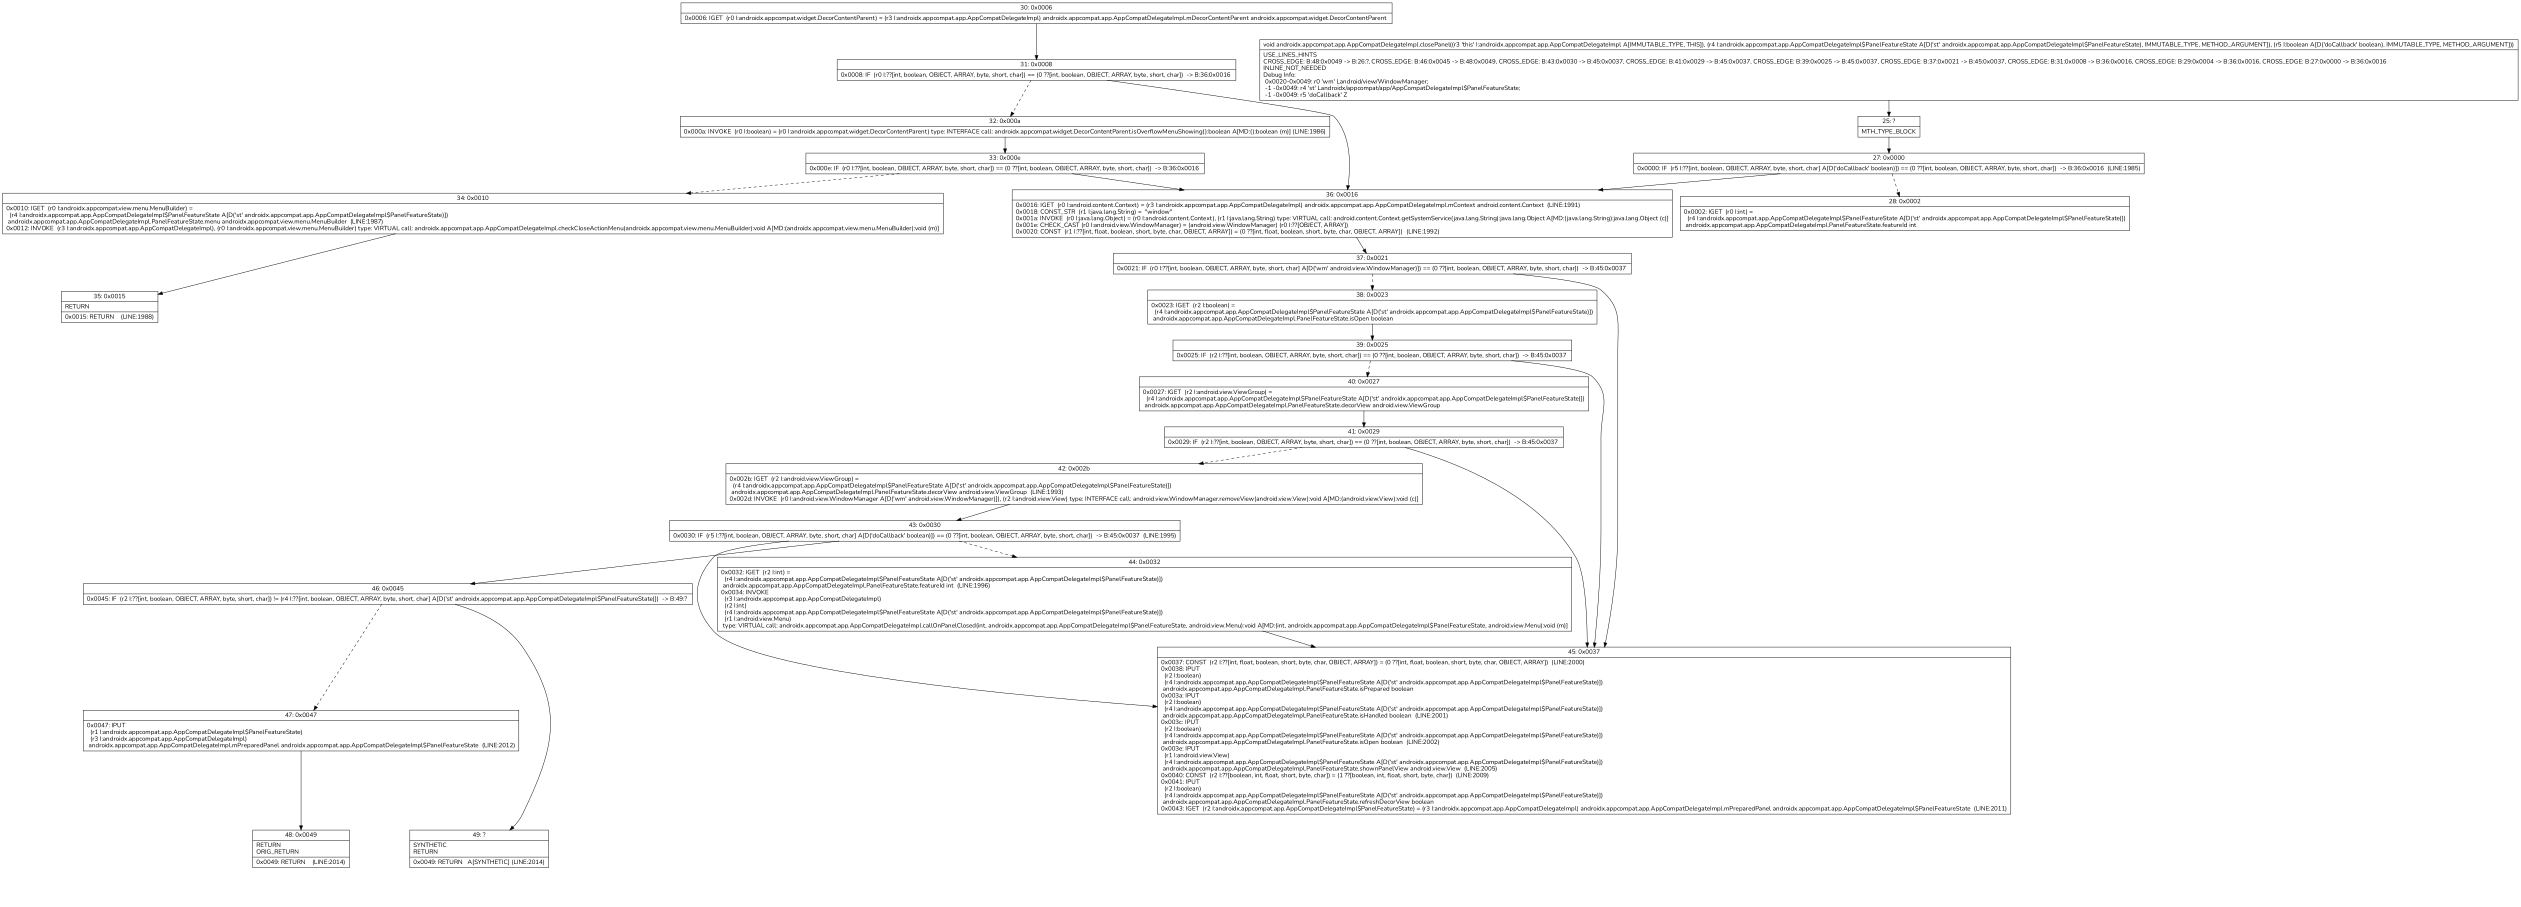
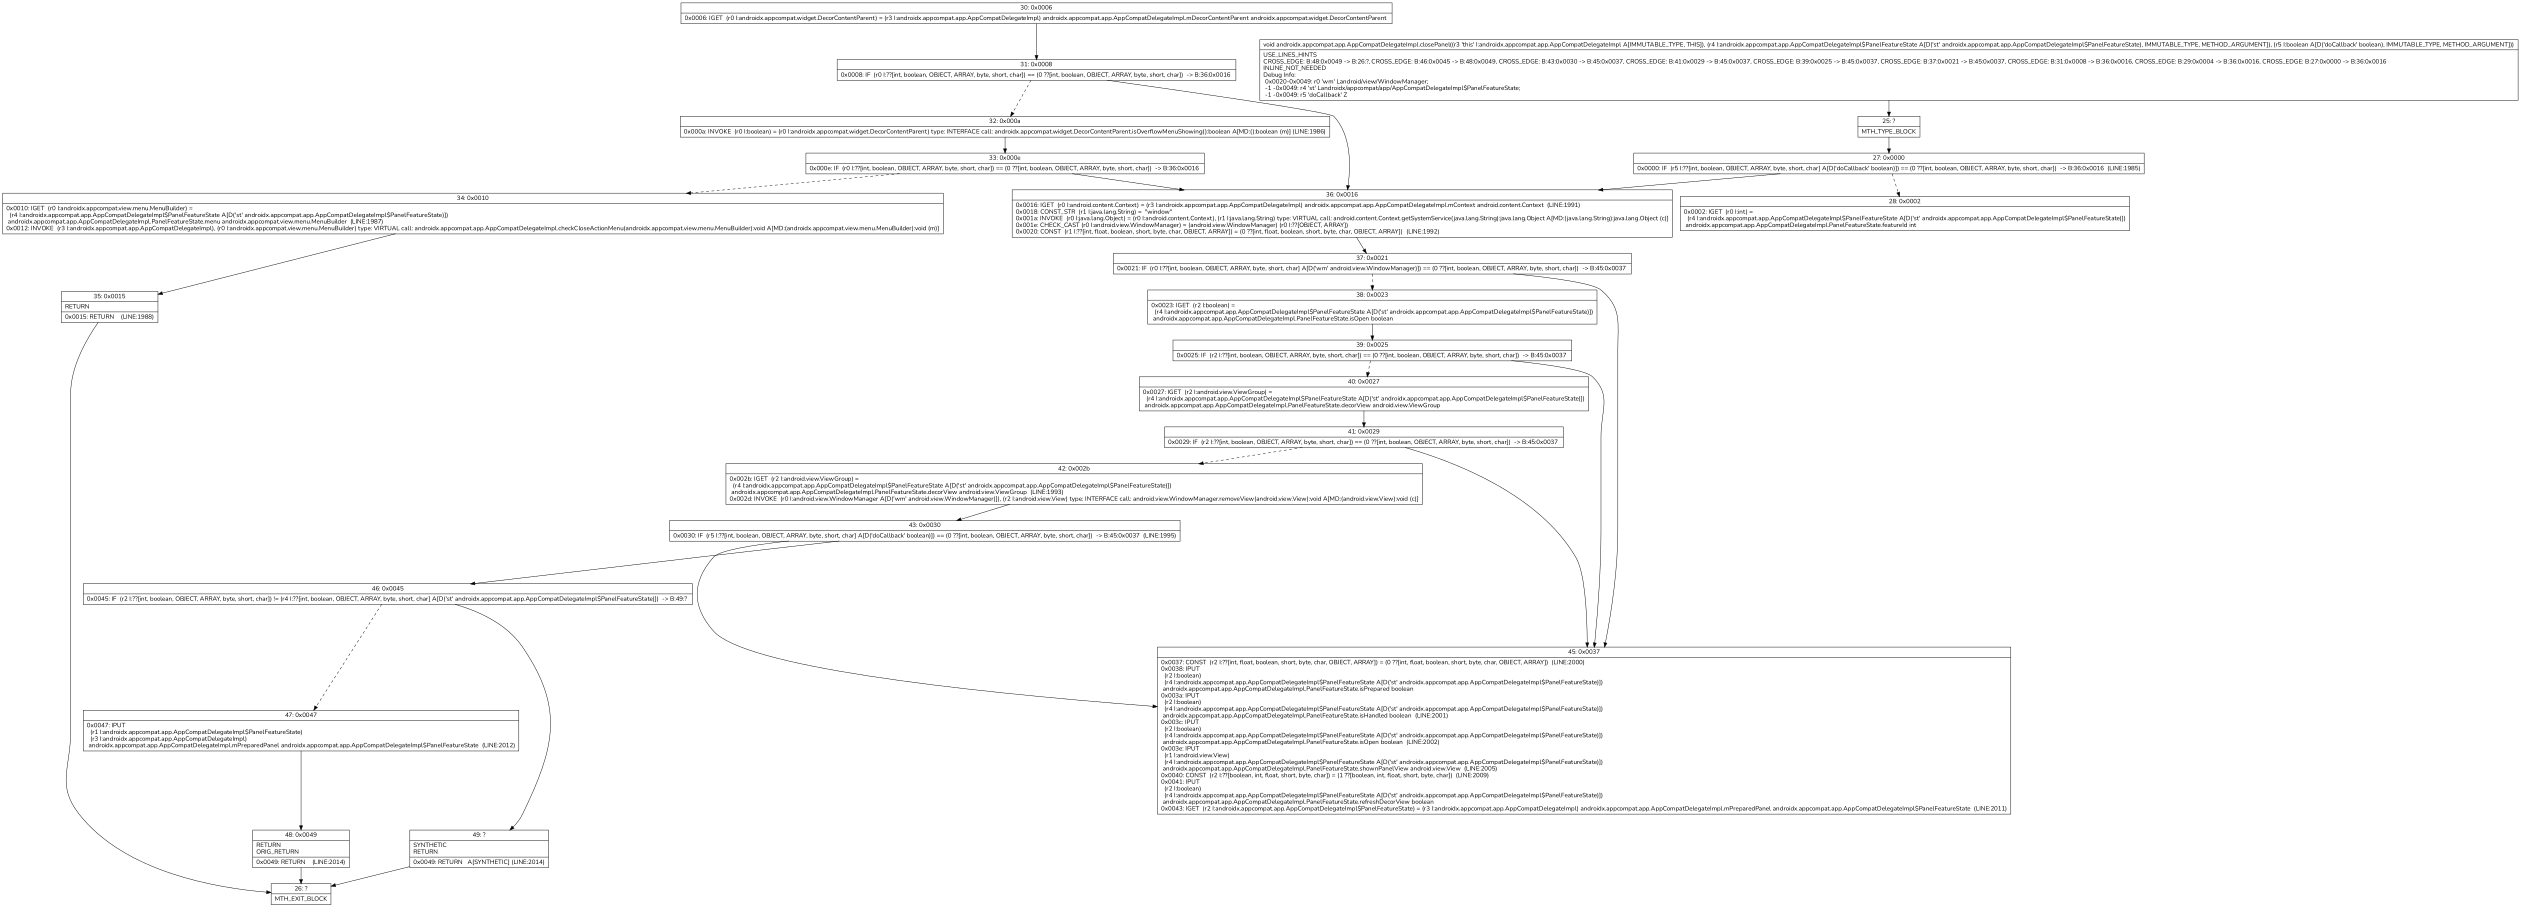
node "44: 0x0032": removed
node "26: ?": added
